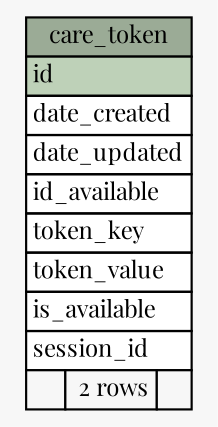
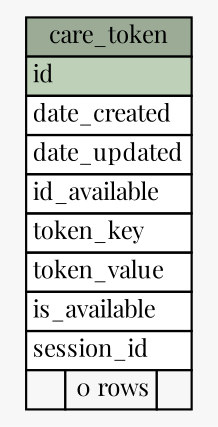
node "care_token": text "2 rows" -> "0 rows"
